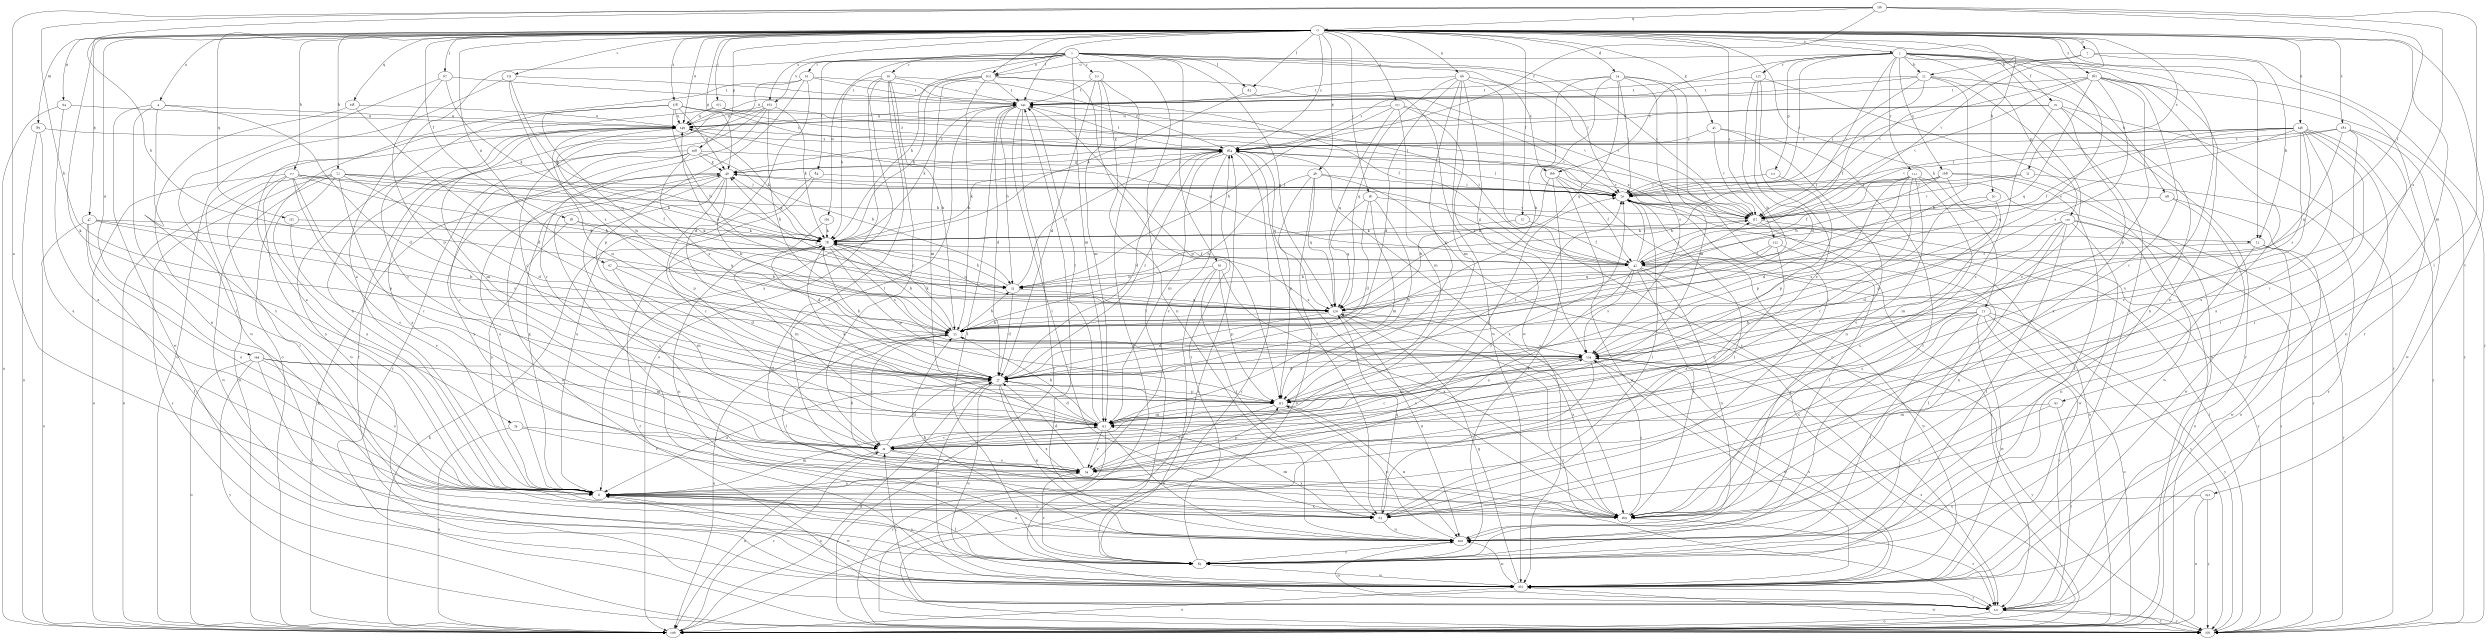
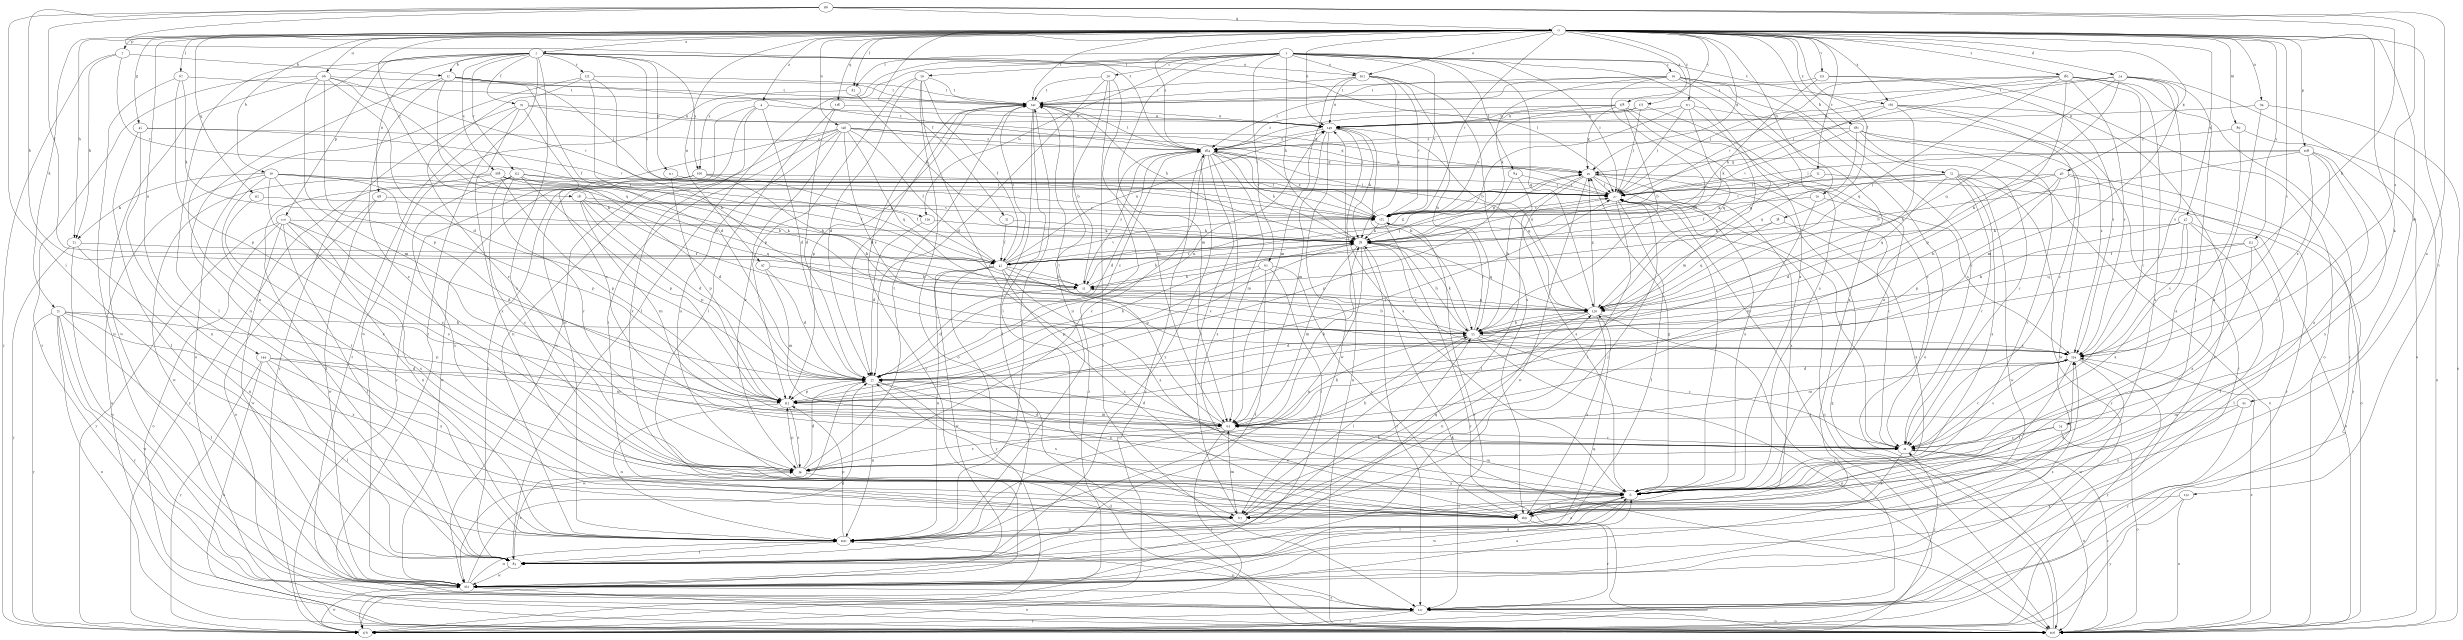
edge "115" -> "78": now "115" -> "159"
